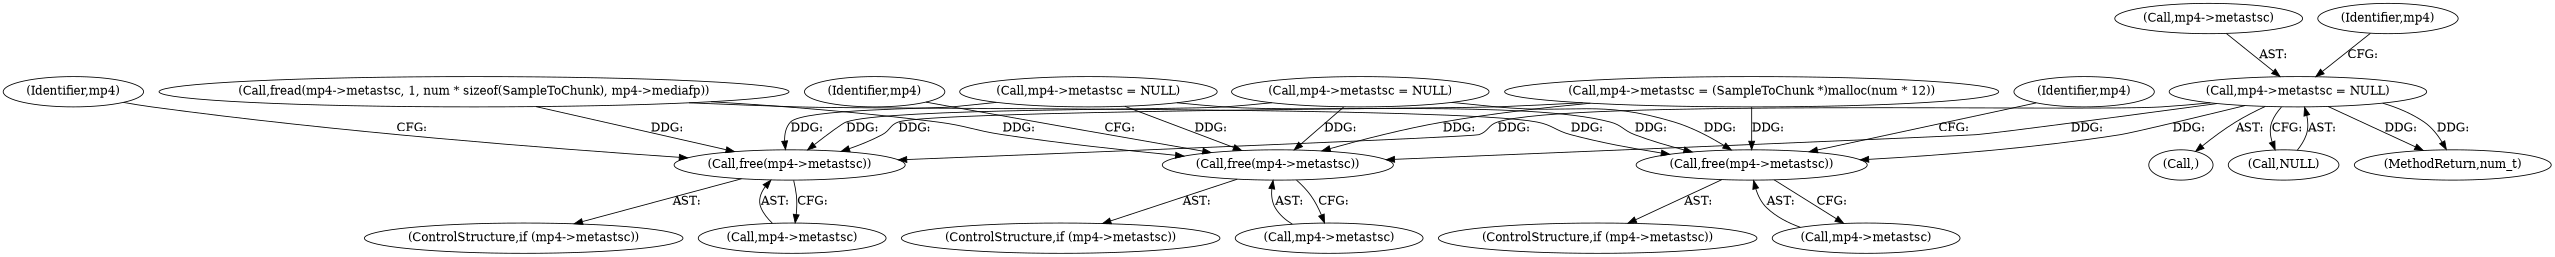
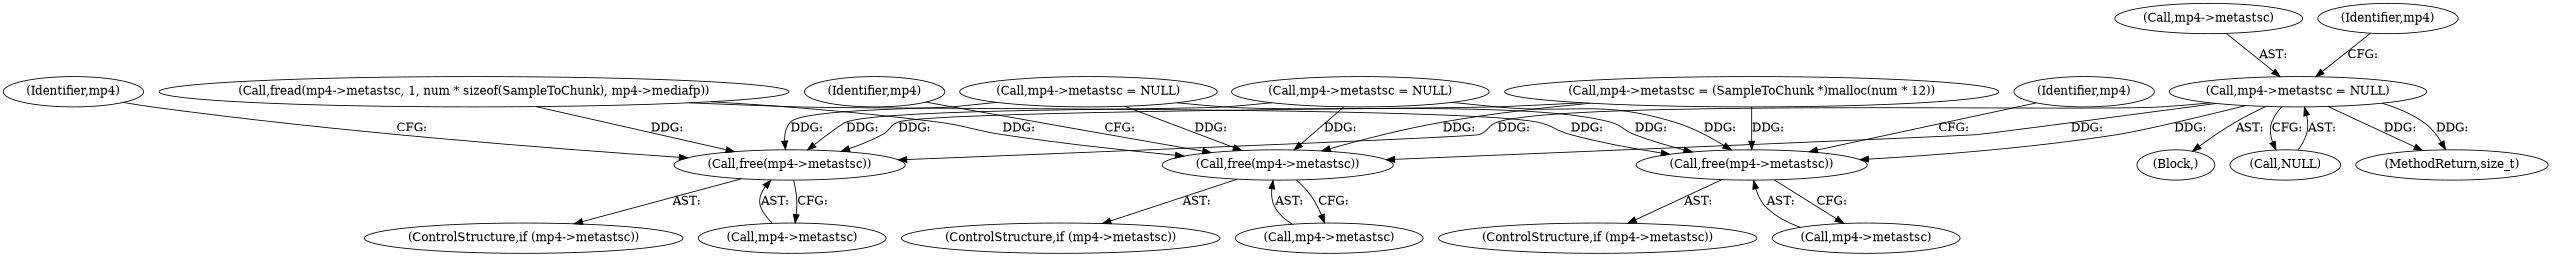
node "(Call,)": label "(Call,)" -> "(Block,)"
node "(MethodReturn,num_t)": label "(MethodReturn,num_t)" -> "(MethodReturn,size_t)"
